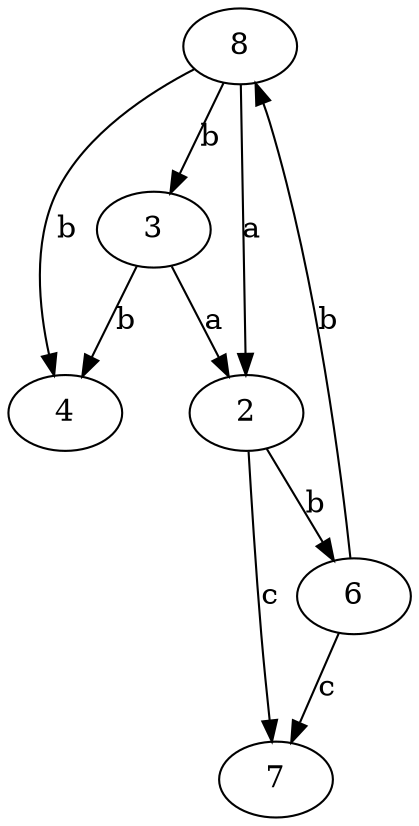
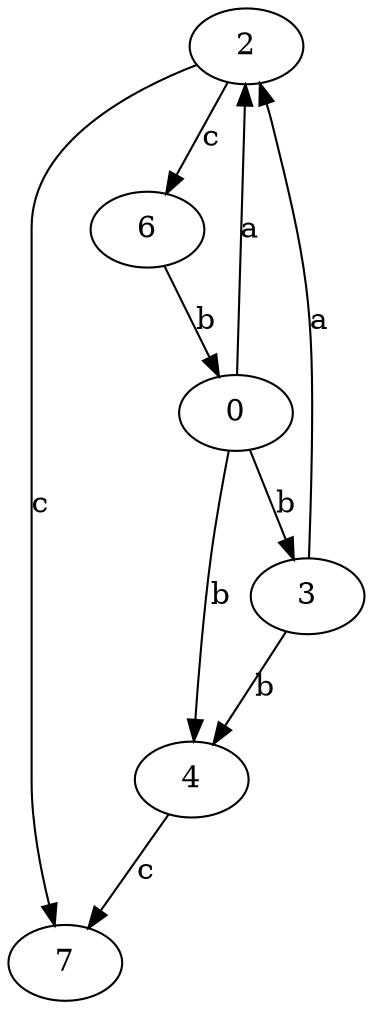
node "8": label "8" -> "0"
edge "2" -> "6": label "b" -> "c"
edge "6" -> "7": now "4" -> "7"
